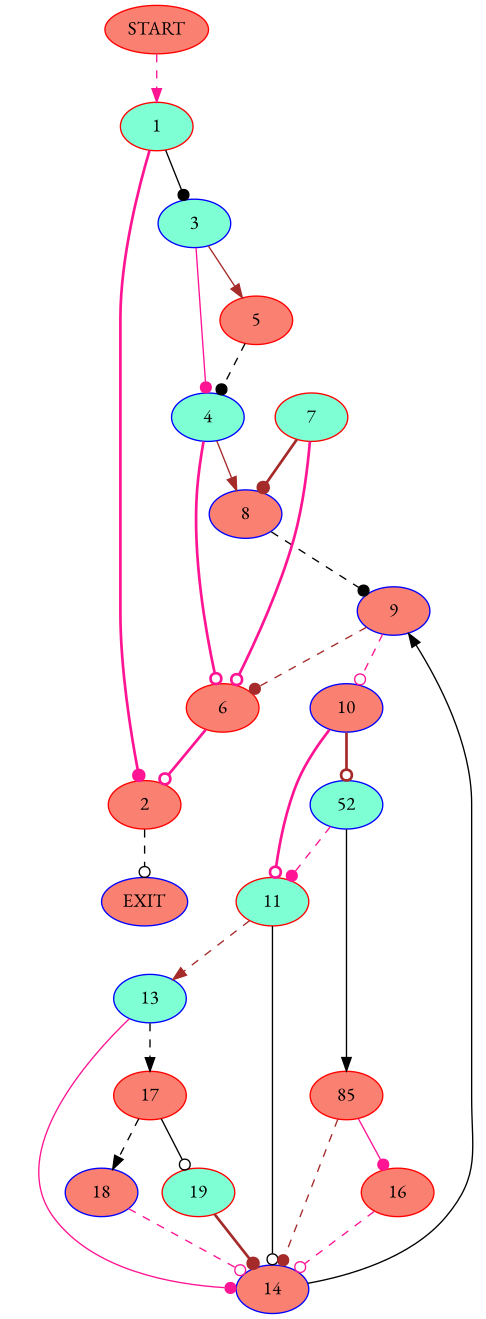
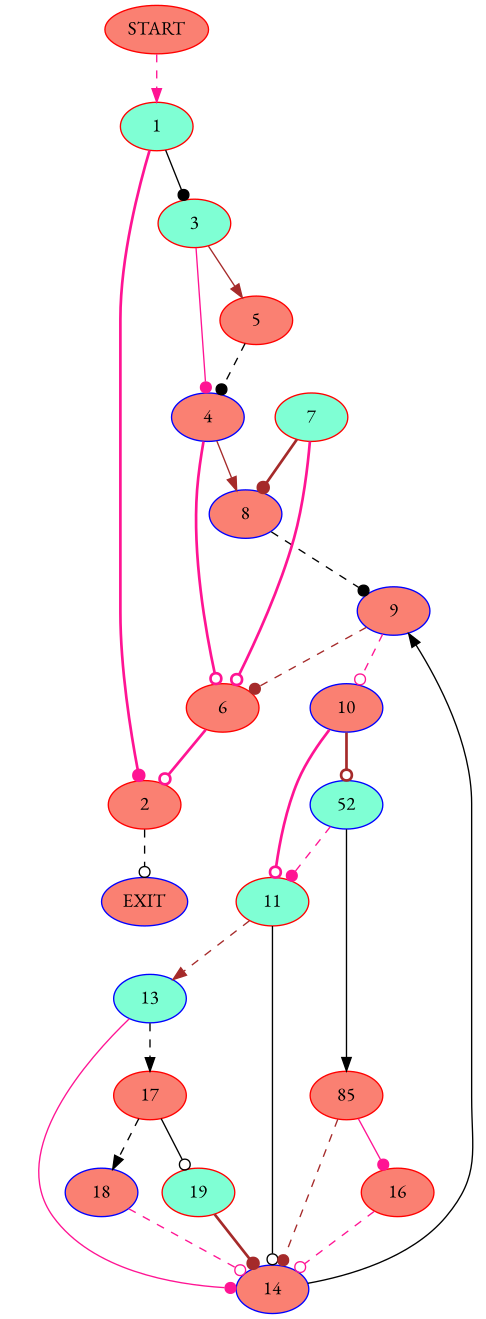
node "3": color blue -> red
node "4": fillcolor aquamarine -> salmon
